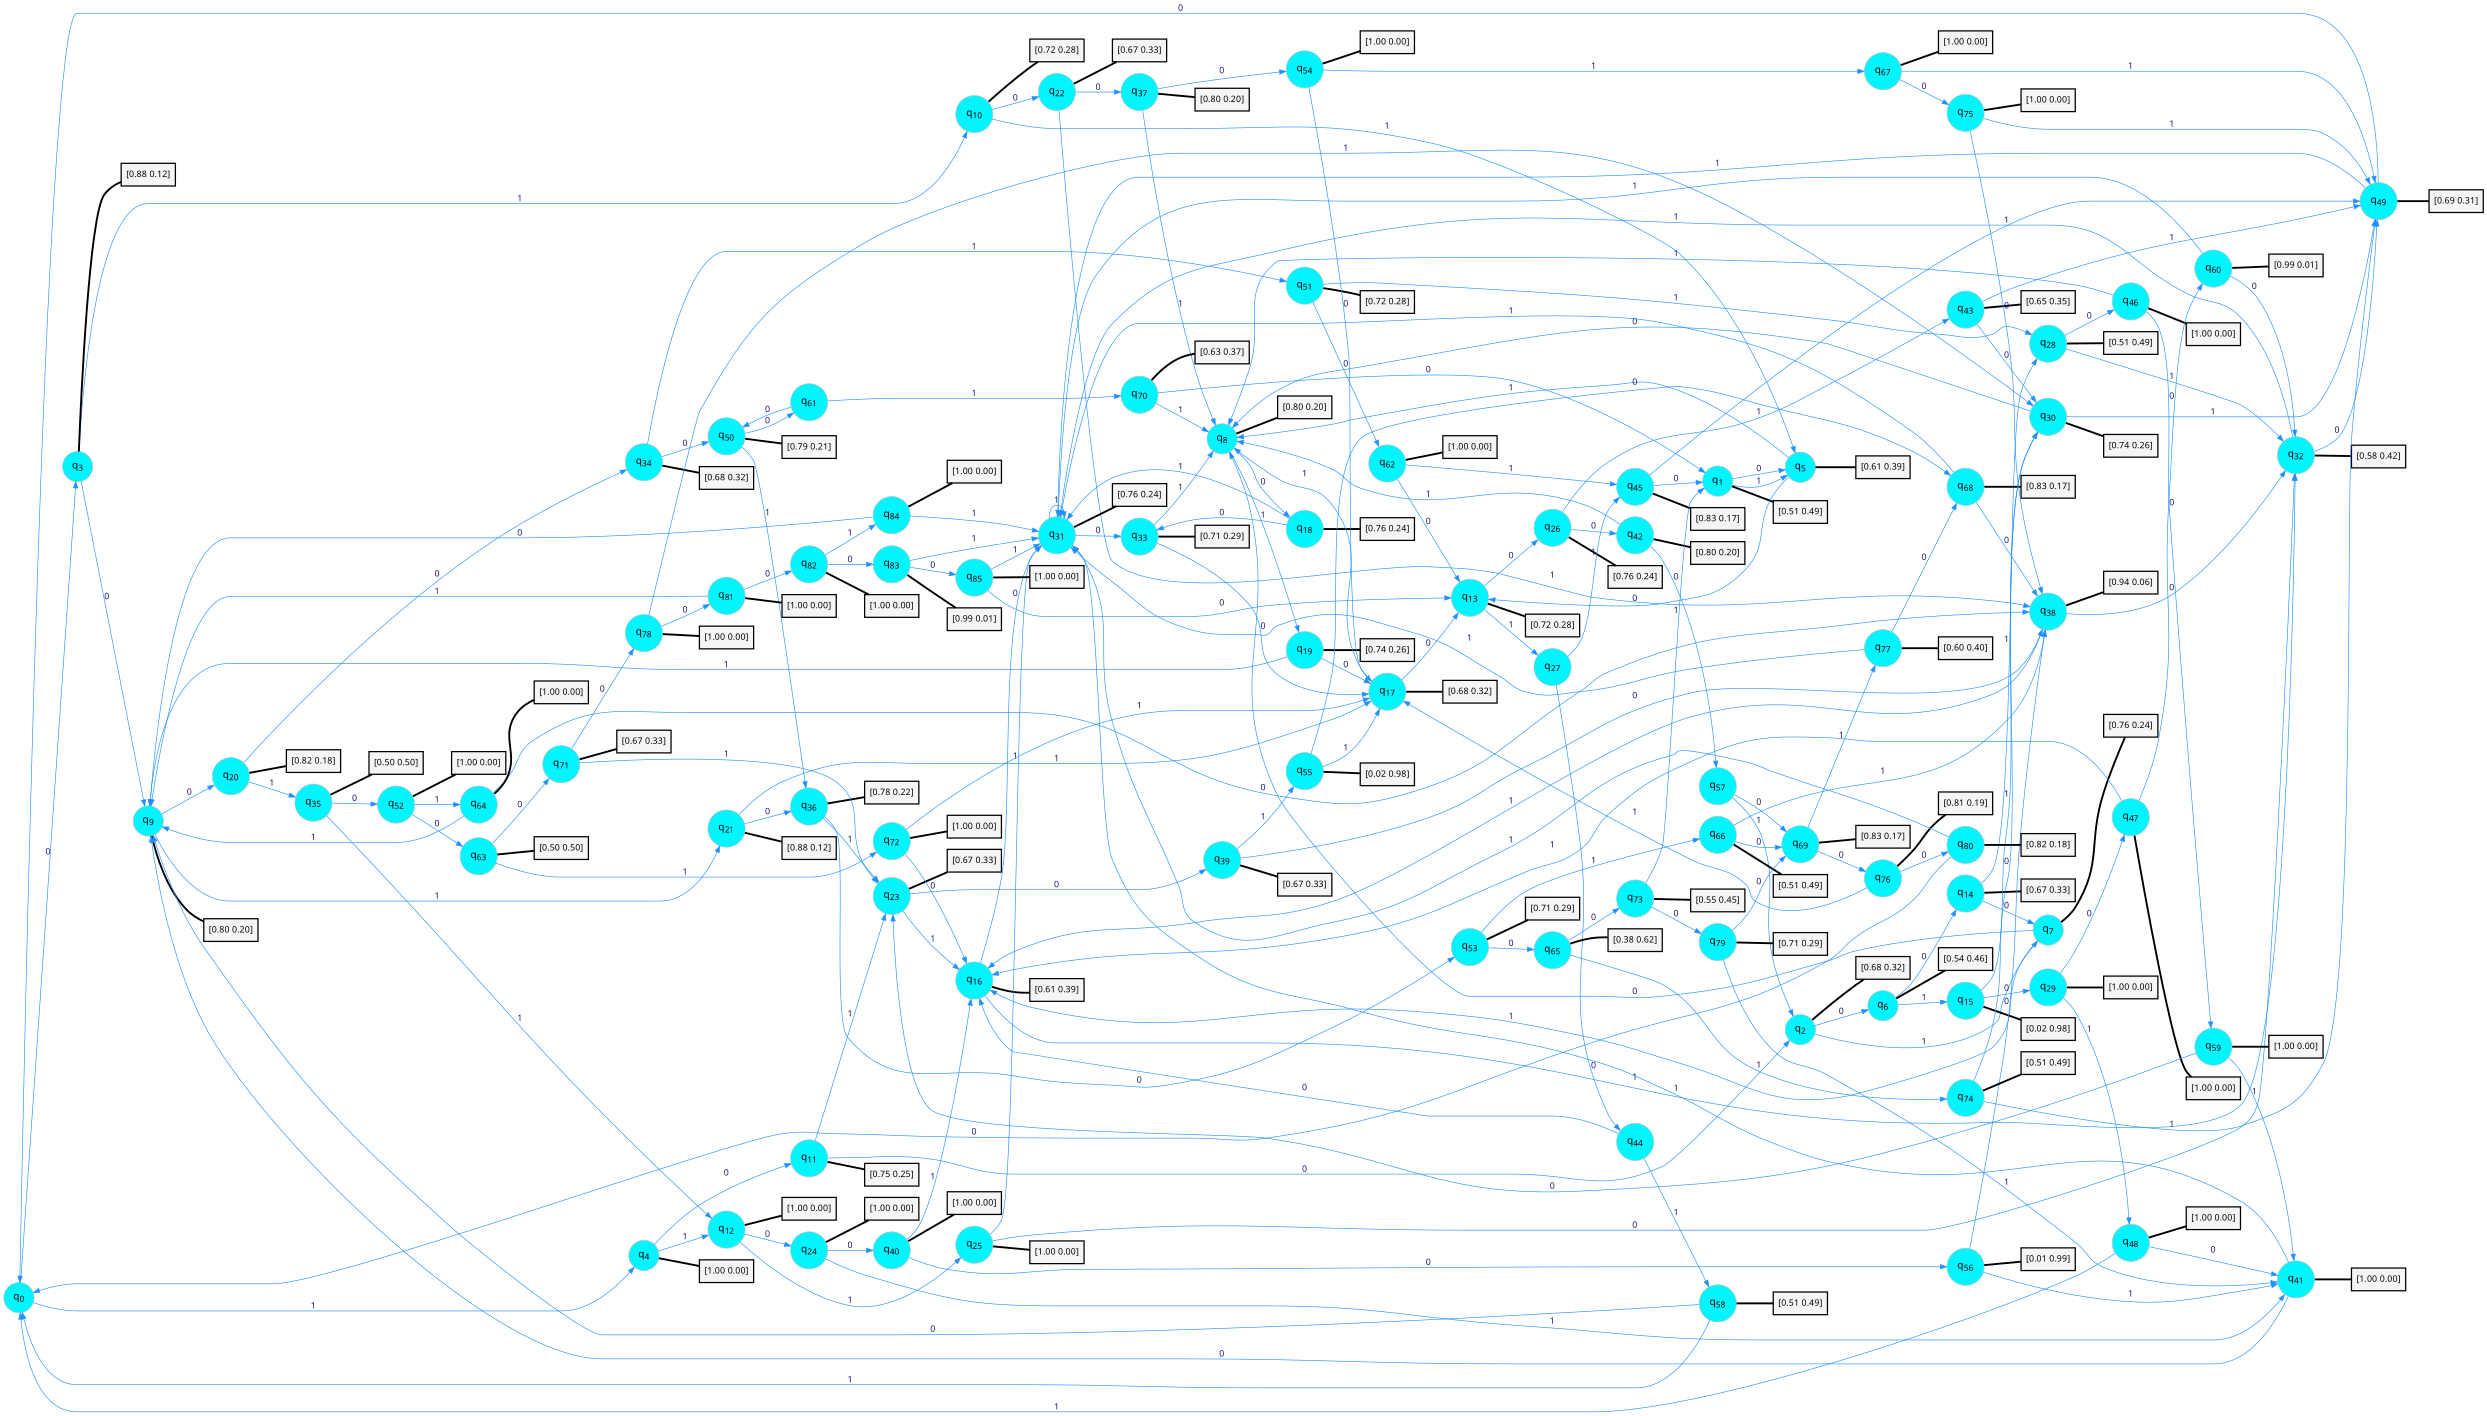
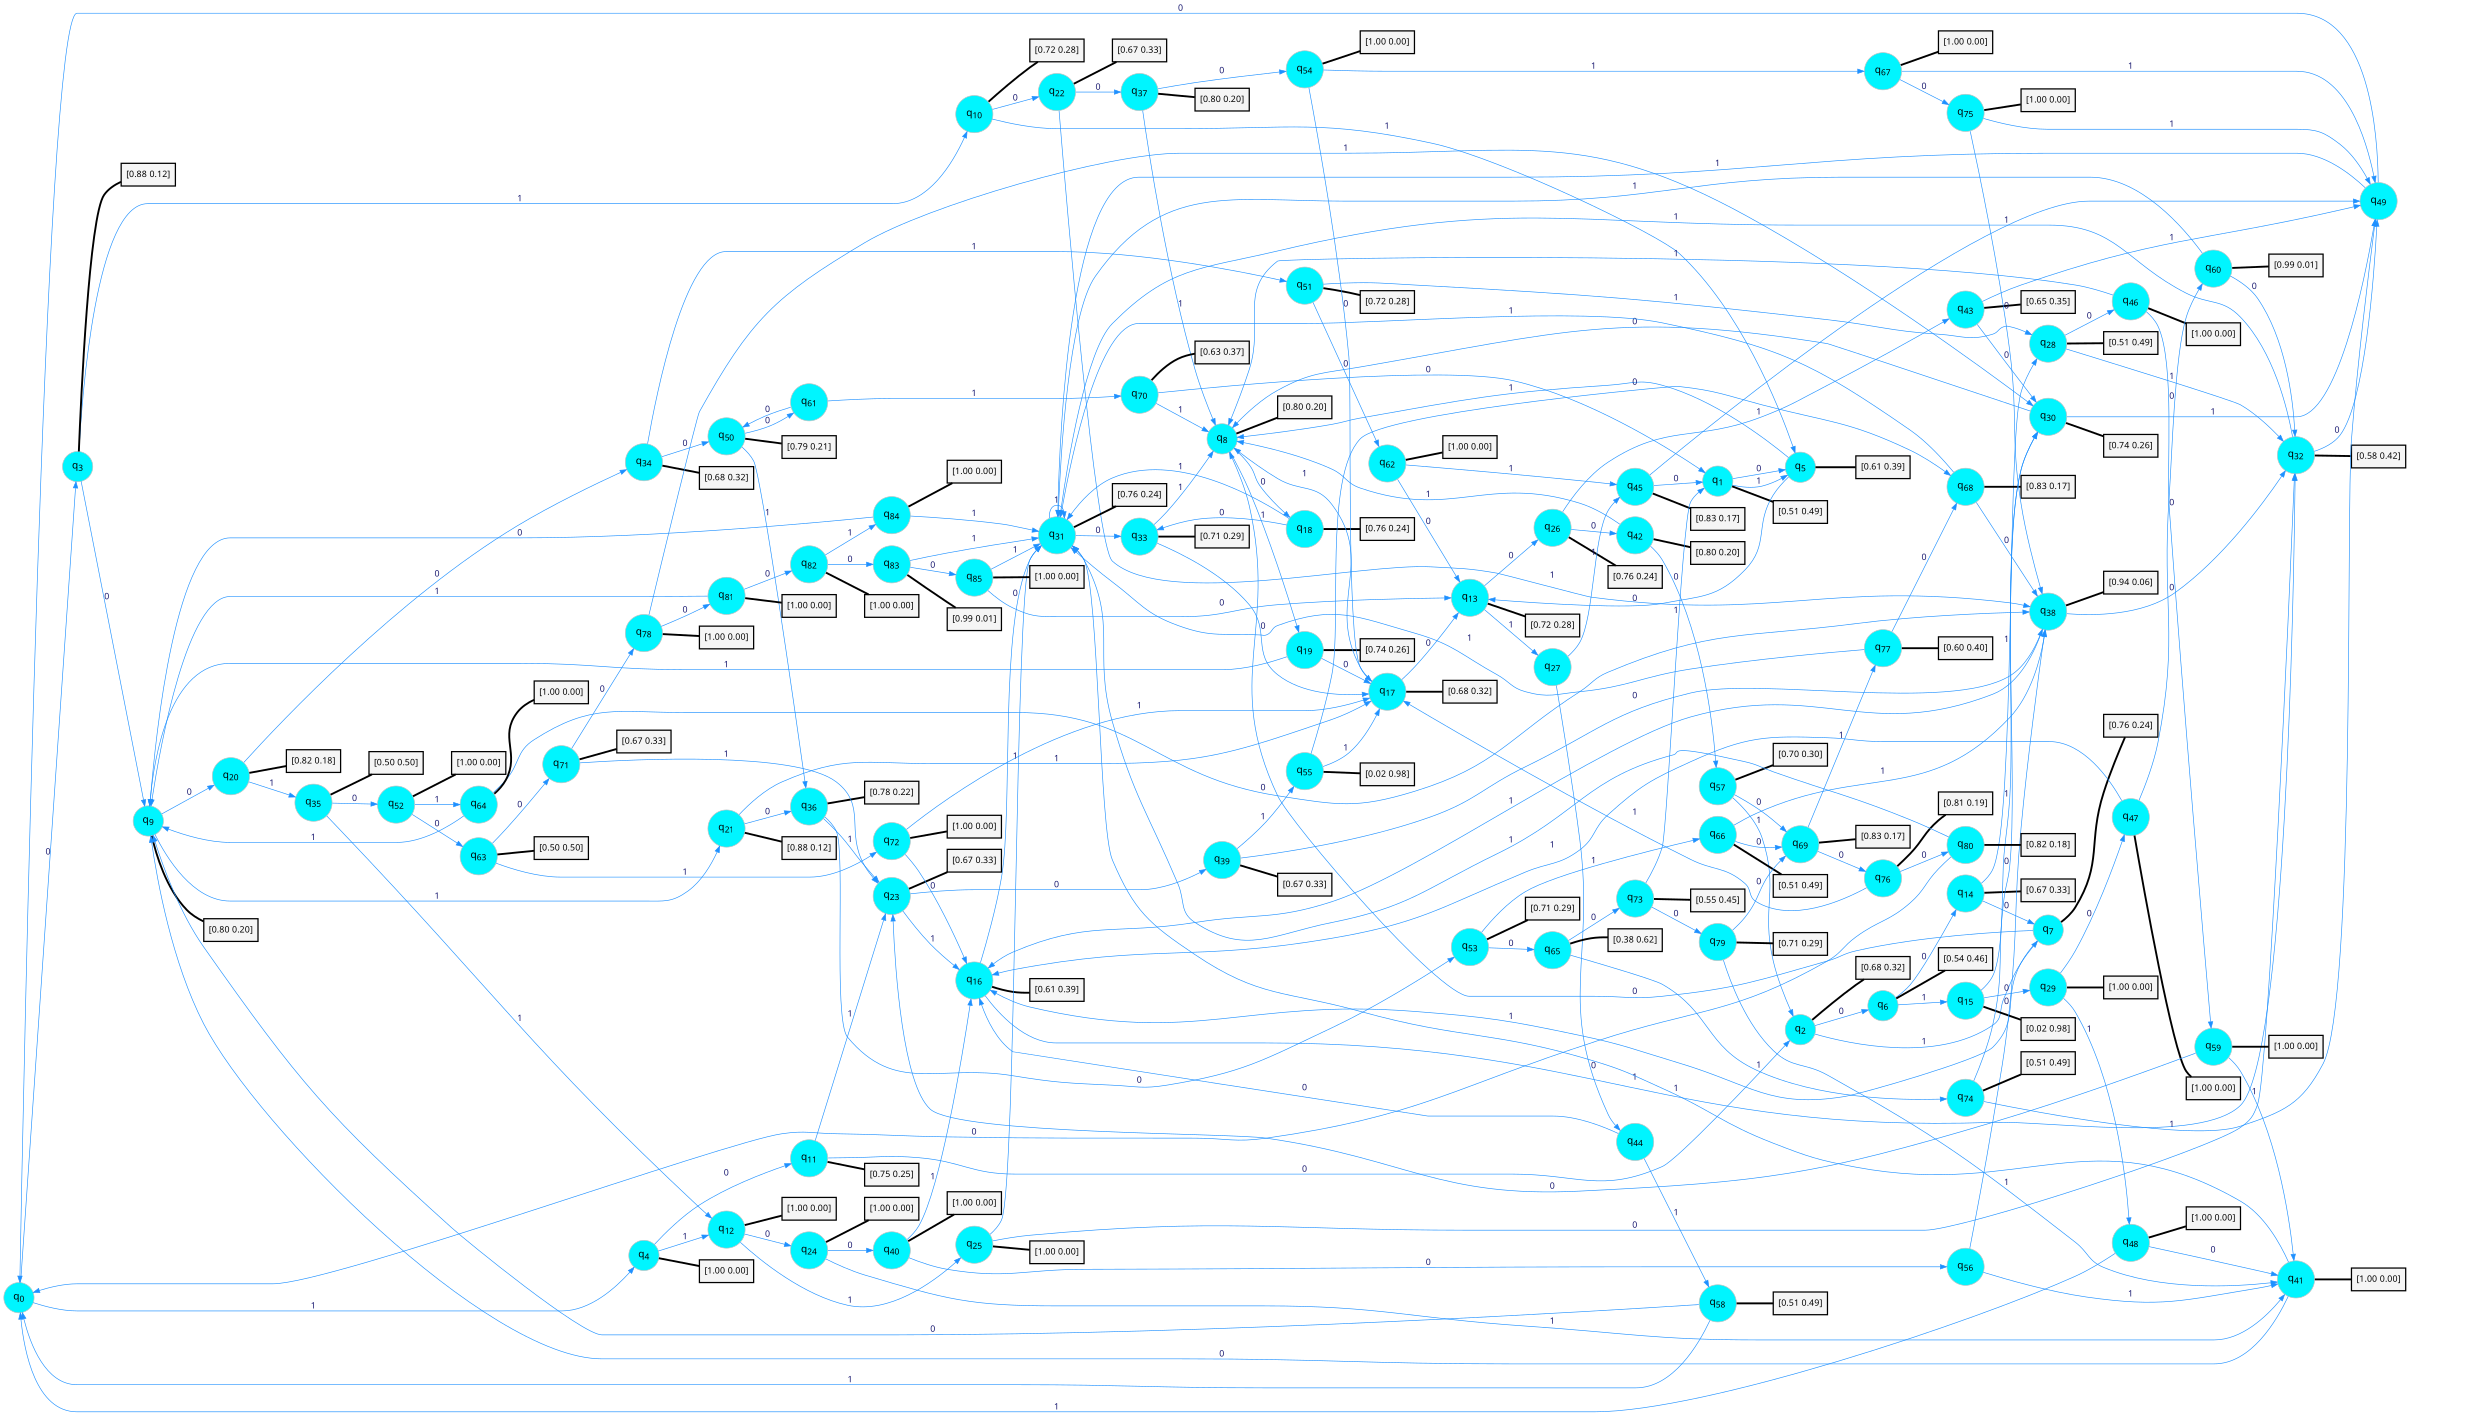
node "[0.69 0.31]": removed
node "[0.70 0.30]": added
node "[0.01 0.99]": removed
